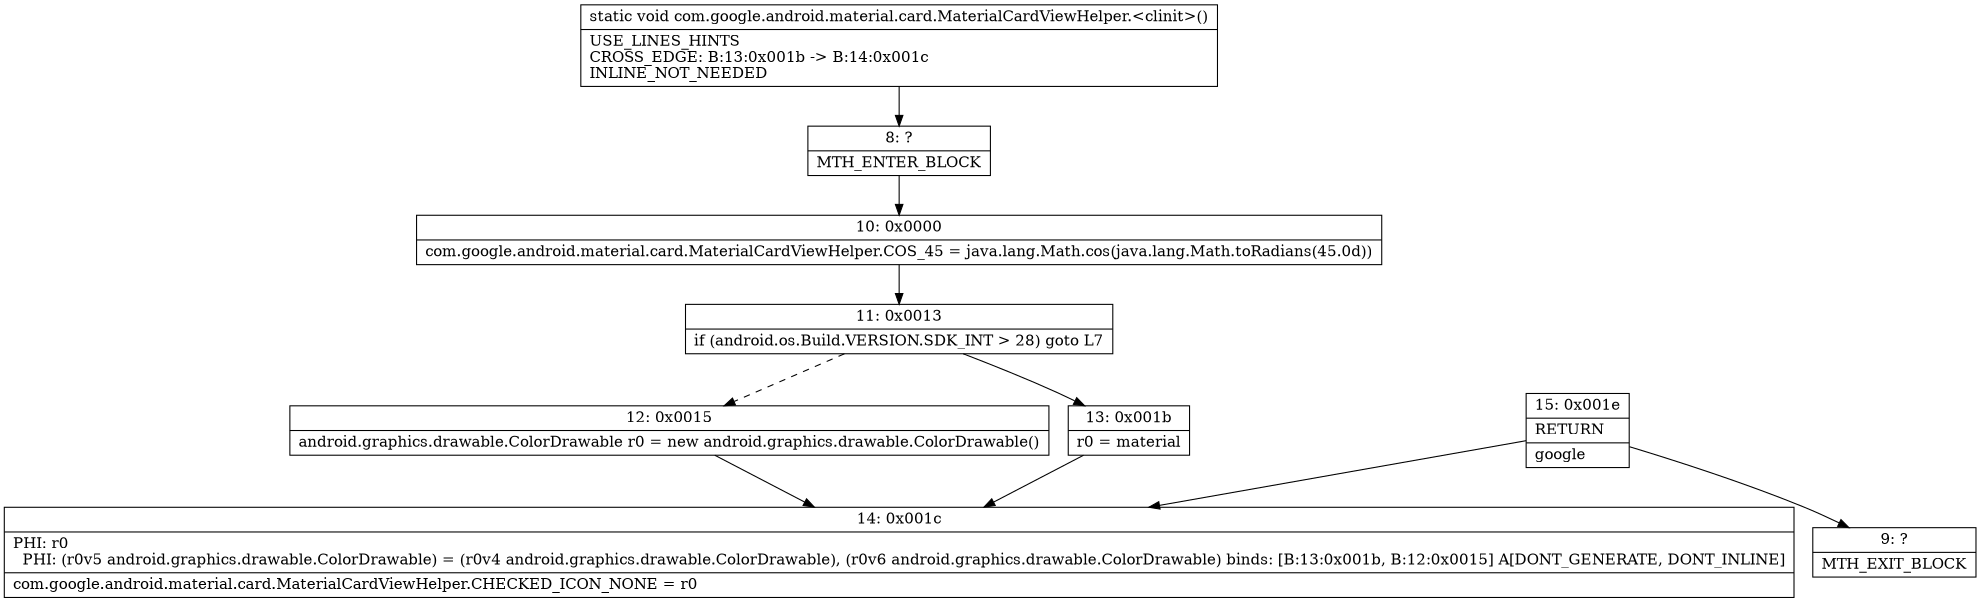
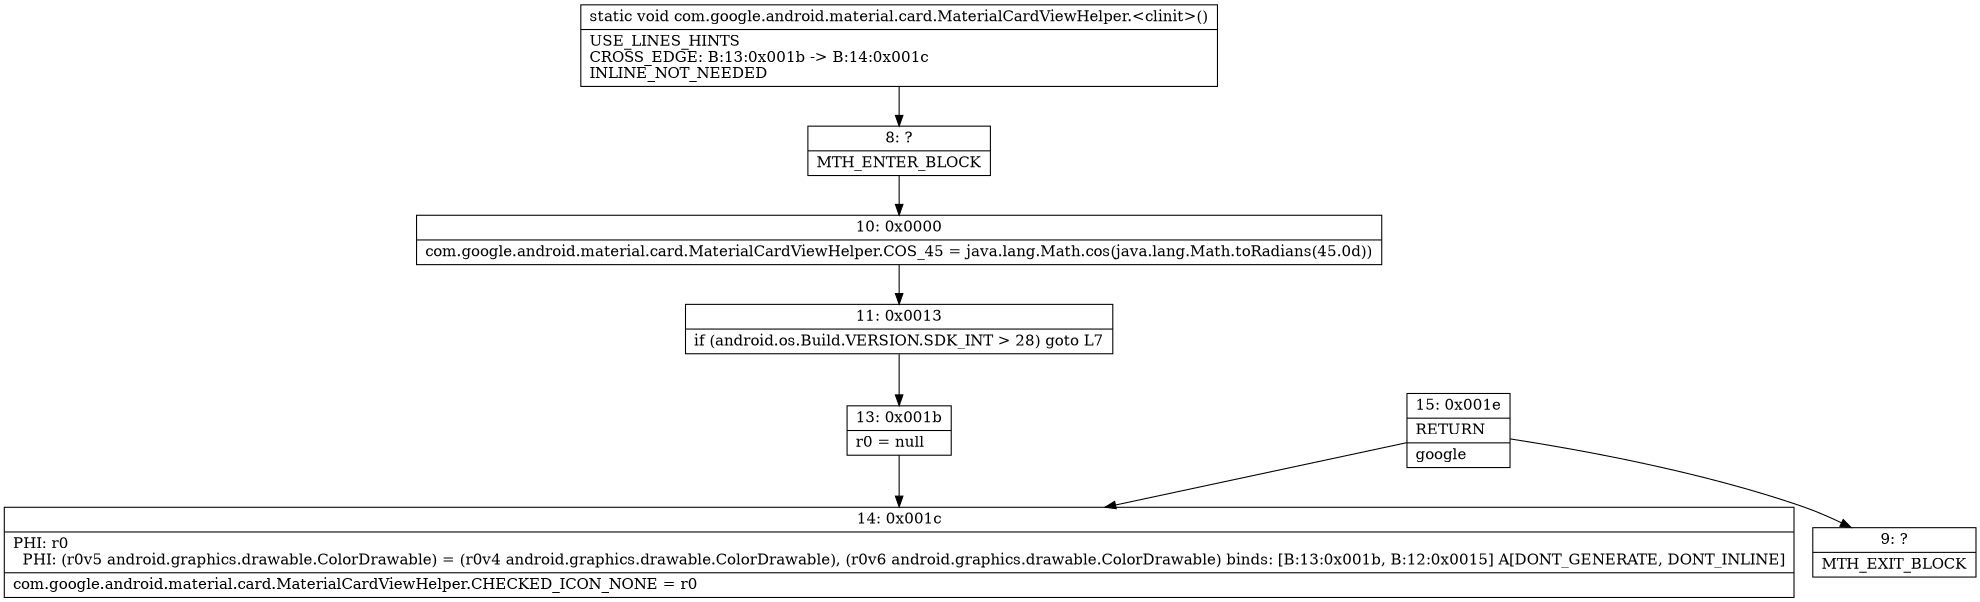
node "12: 0x0015": removed
node "13: 0x001b": text "r0 = material" -> "r0 = null"
